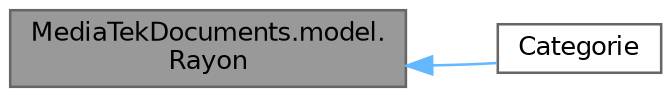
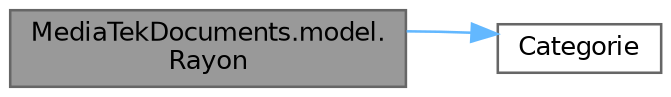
edge "Categorie" -> "MediaTekDocuments.model. Rayon": reversed
